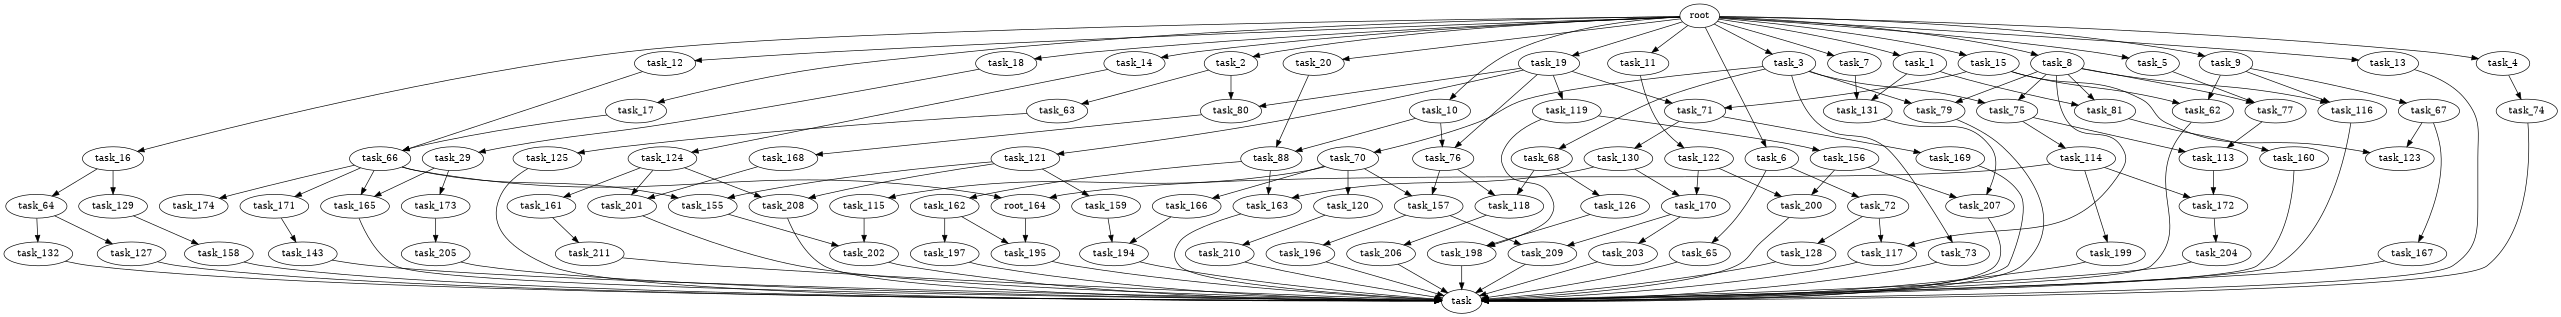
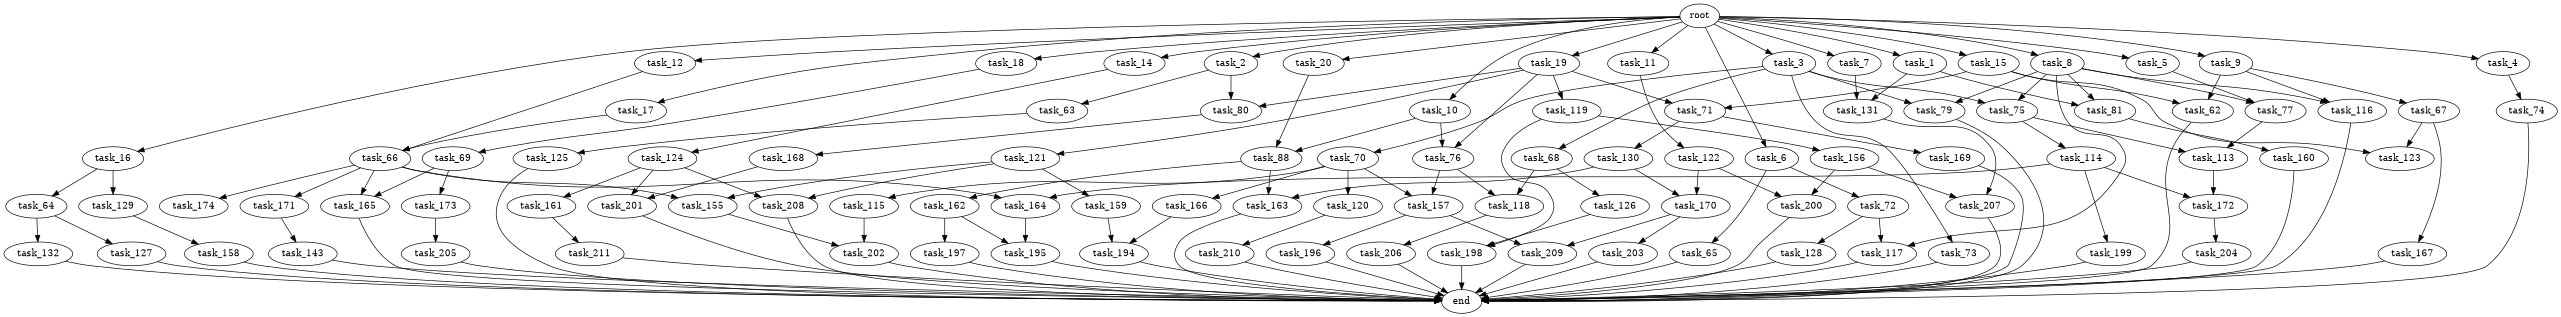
node "task_13": removed
node "task_29": label "task_29" -> "task_69"
node "root_164": label "root_164" -> "task_164"
node "task": label "task" -> "end"
